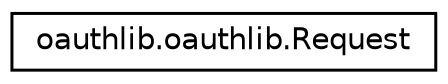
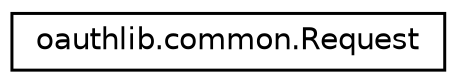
node "oauthlib.oauthlib.Request": label "oauthlib.oauthlib.Request" -> "oauthlib.common.Request"
